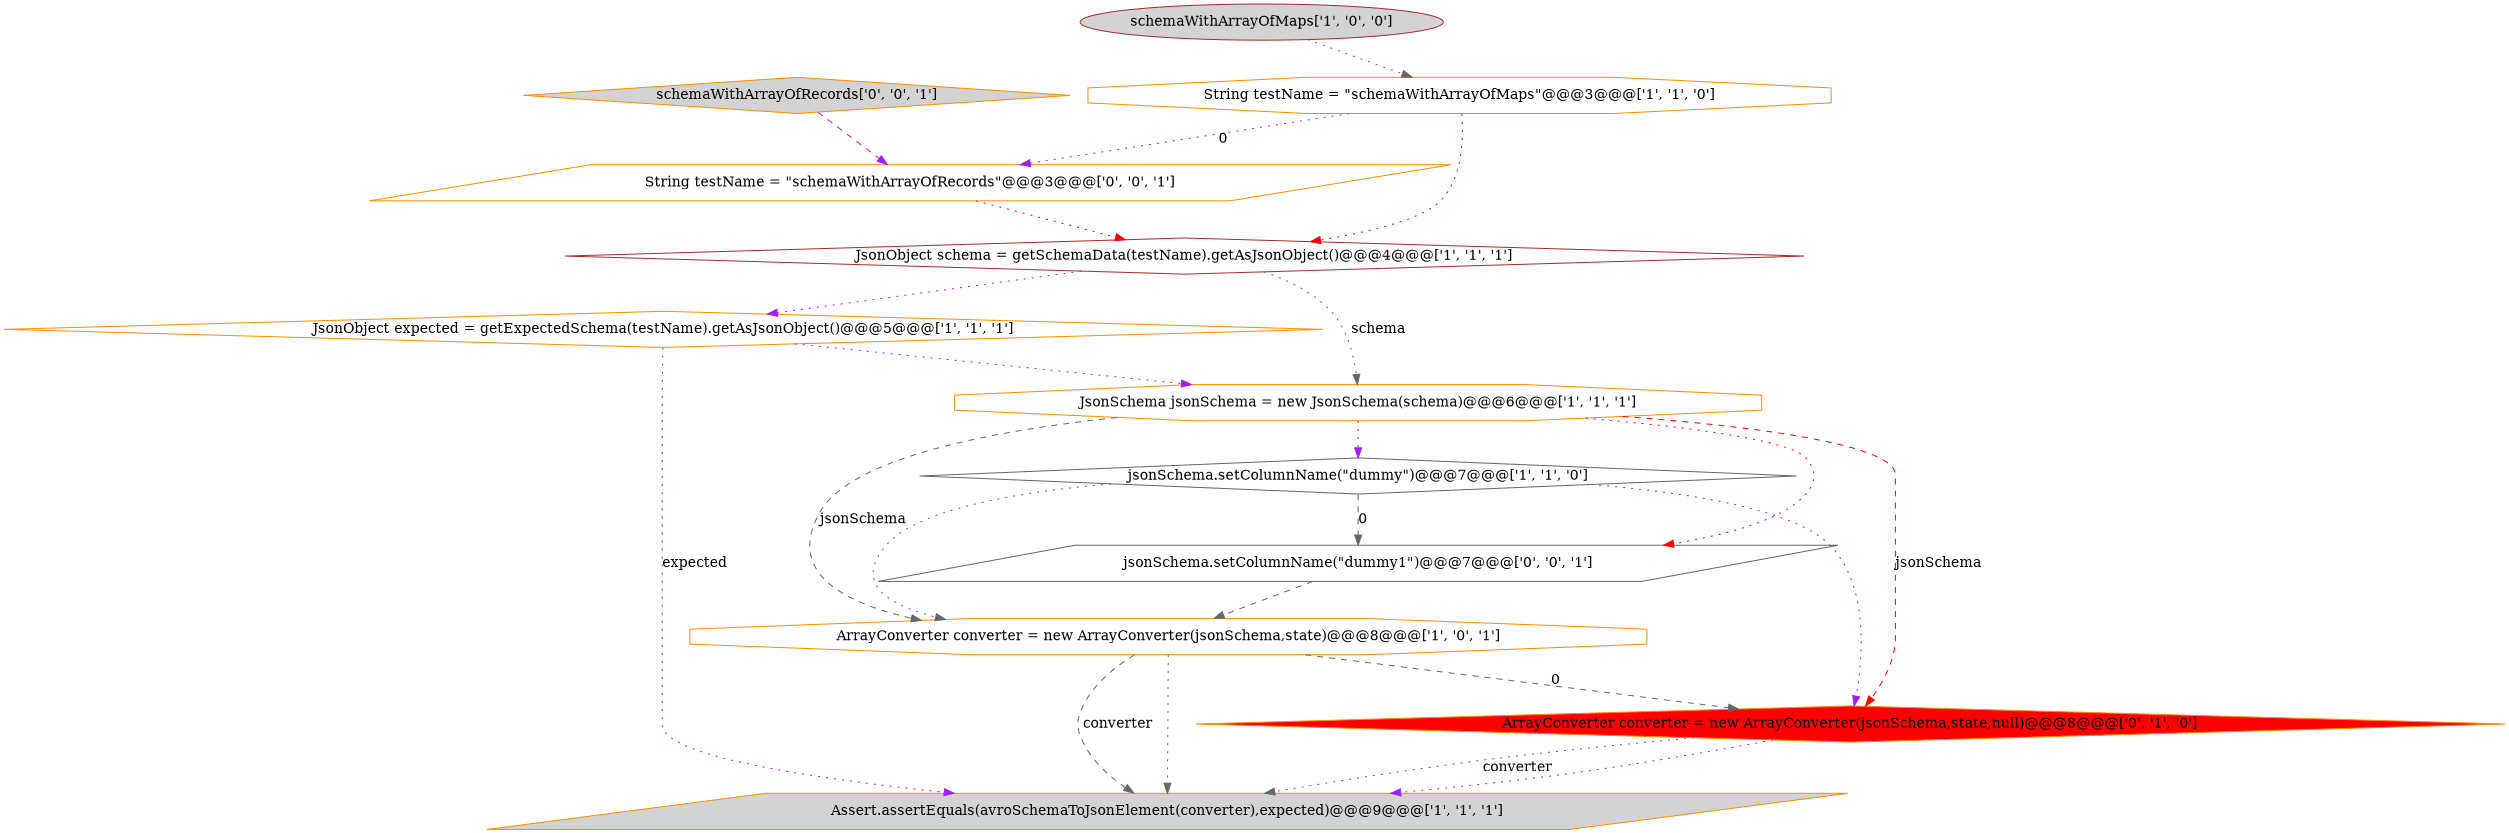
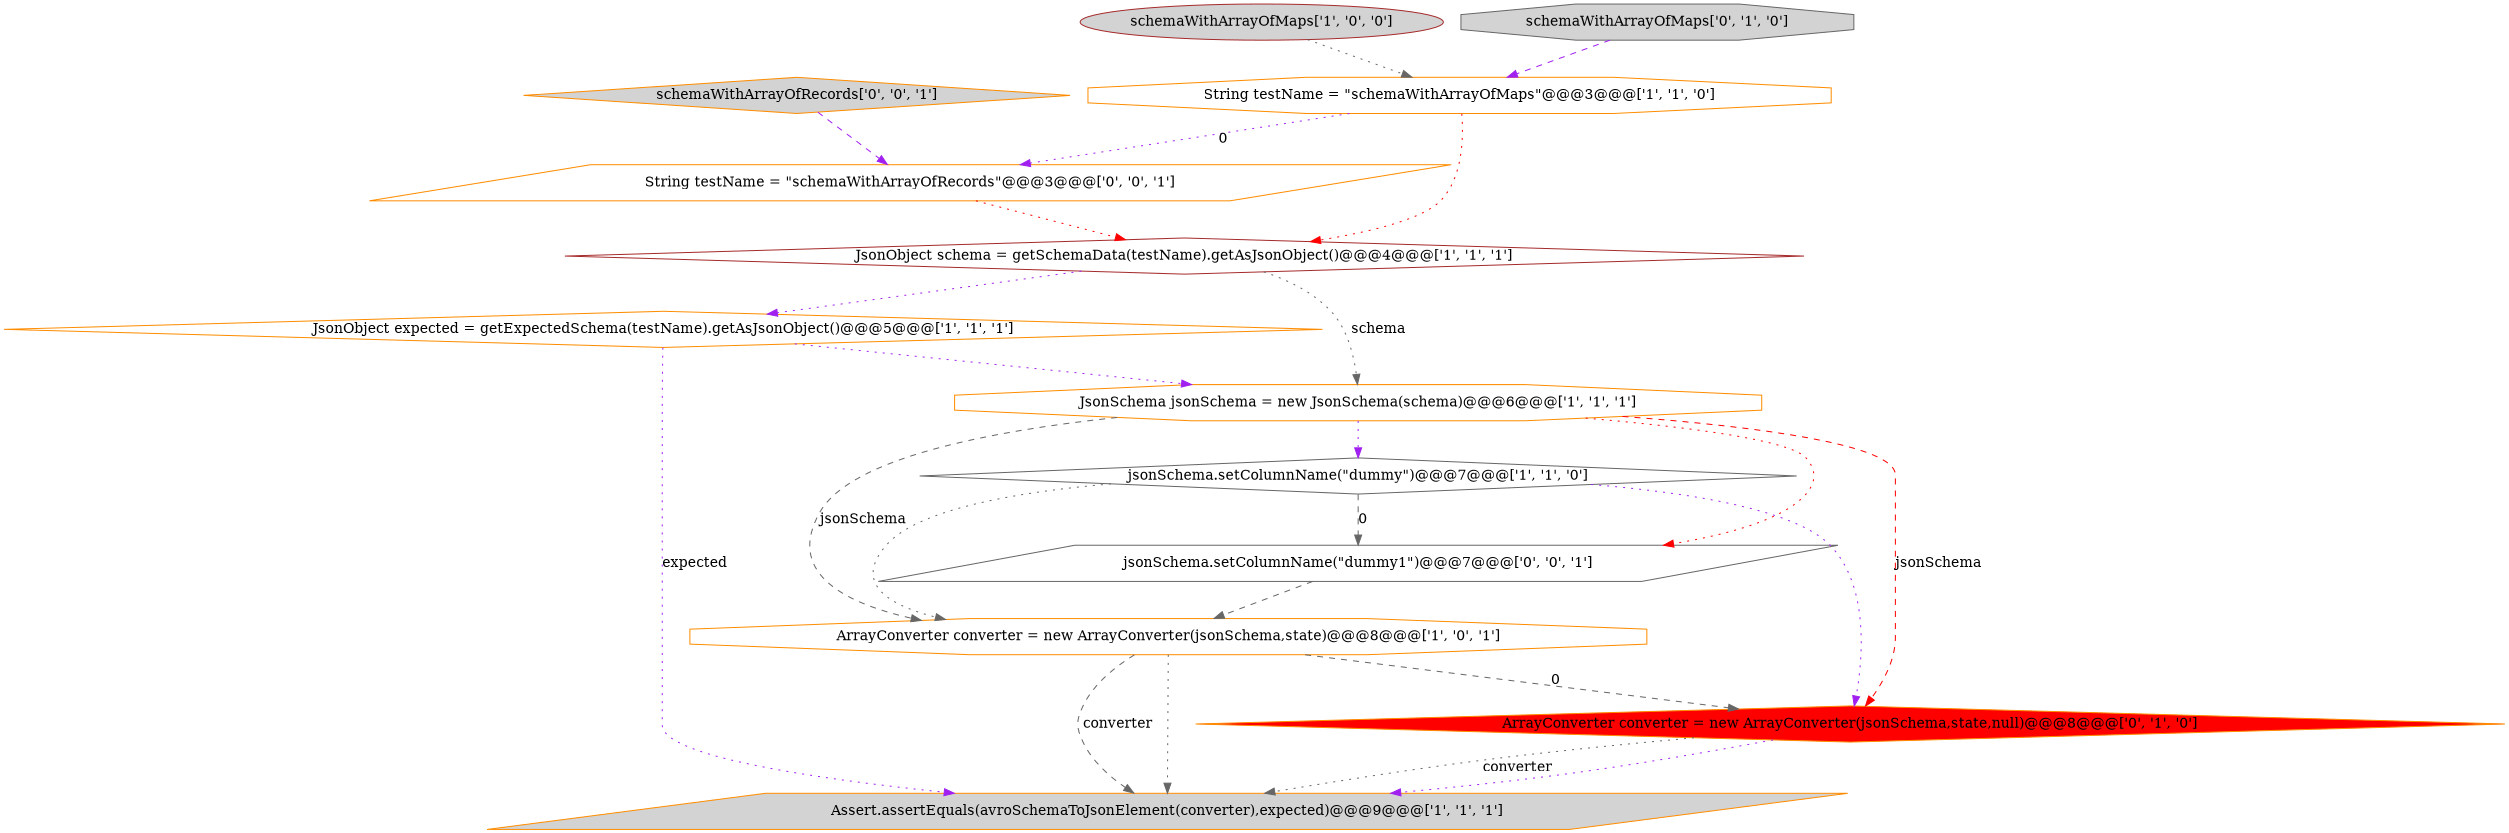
node "schemaWithArrayOfMaps['0', '1', '0']": added
